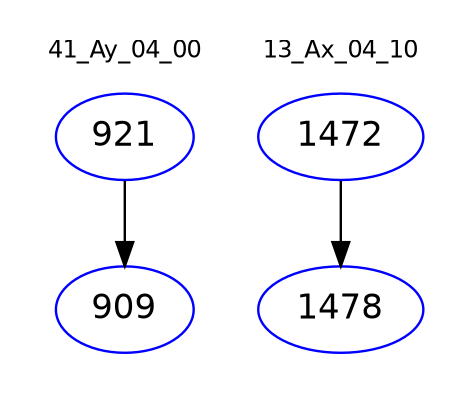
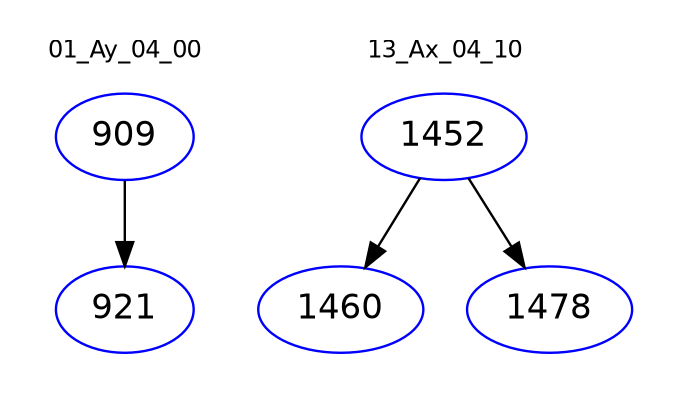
cluster "41_Ay_04_00": label "41_Ay_04_00" -> "01_Ay_04_00"
node "1472": label "1472" -> "1452"
edge "921" -> "909": reversed
node "1460": added
